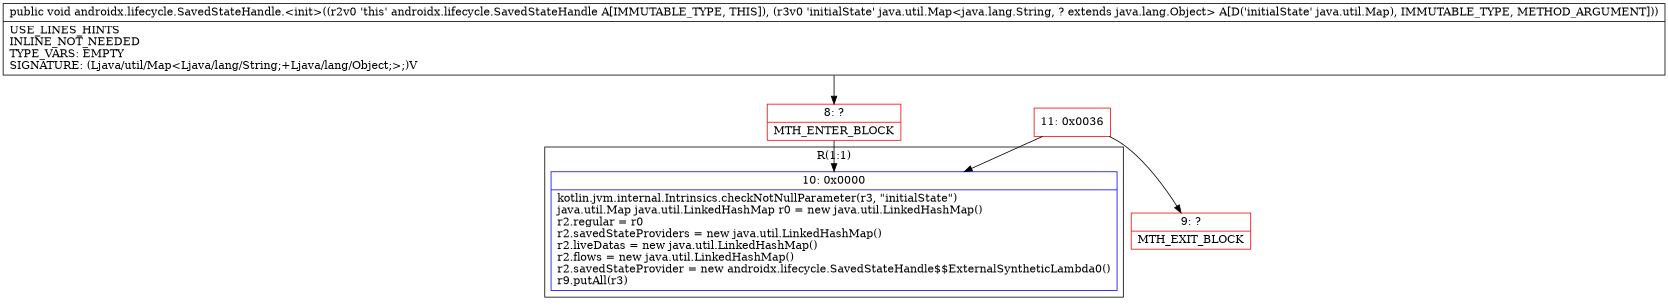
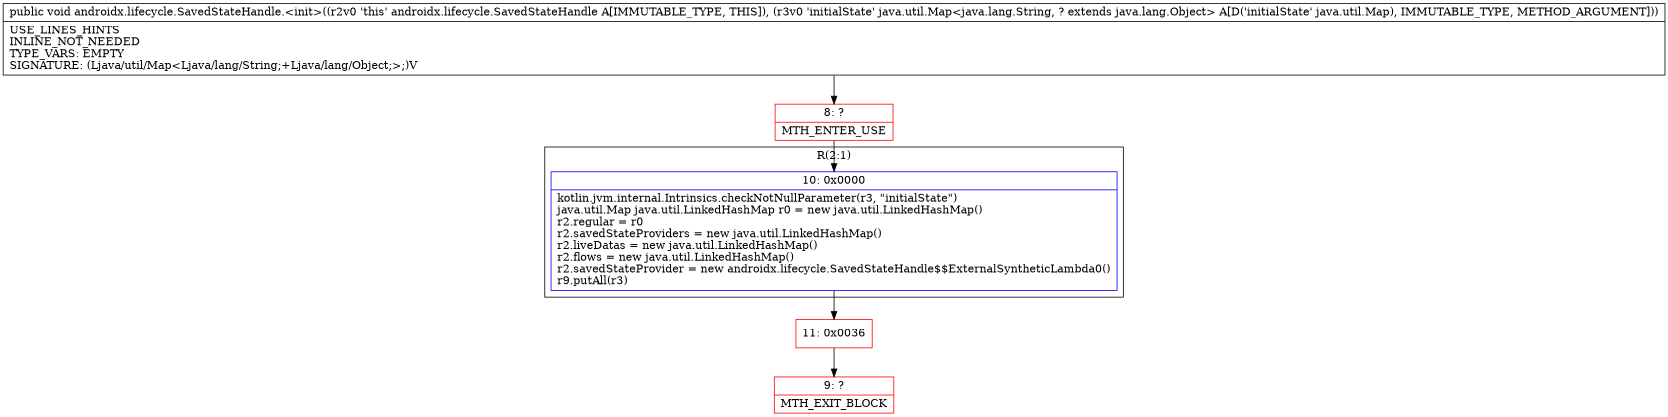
node "8: ?": text "MTH_ENTER_BLOCK" -> "MTH_ENTER_USE"
edge "11: 0x0036" -> "10: 0x0000": reversed
cluster "R(1:1)": label "R(1:1)" -> "R(2:1)"
